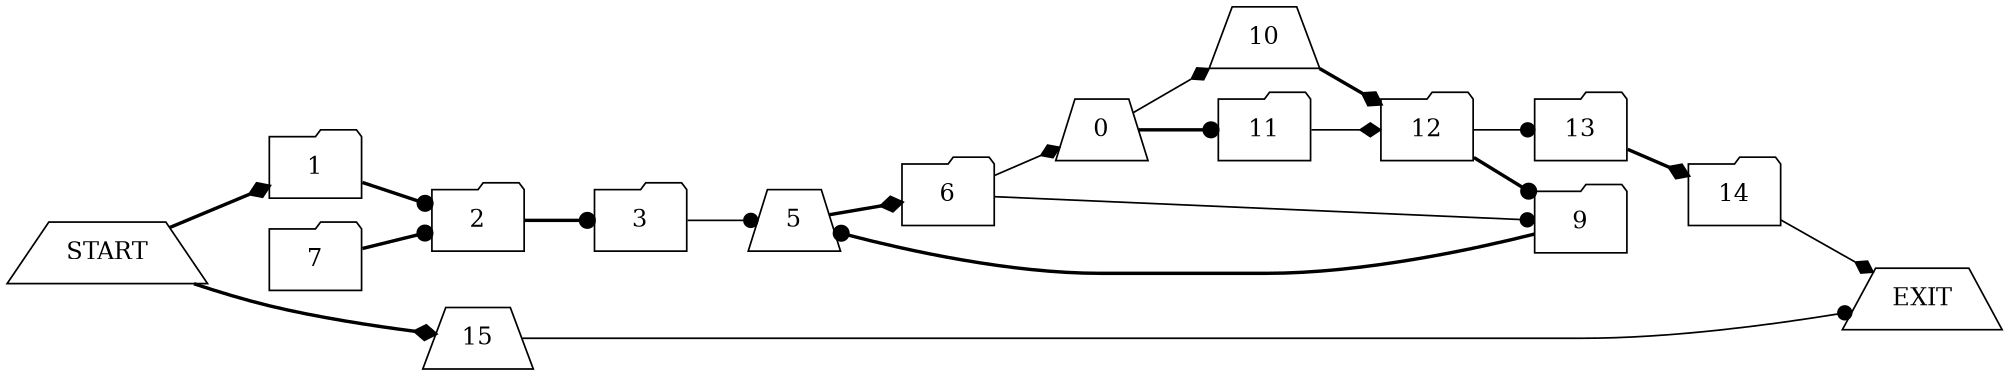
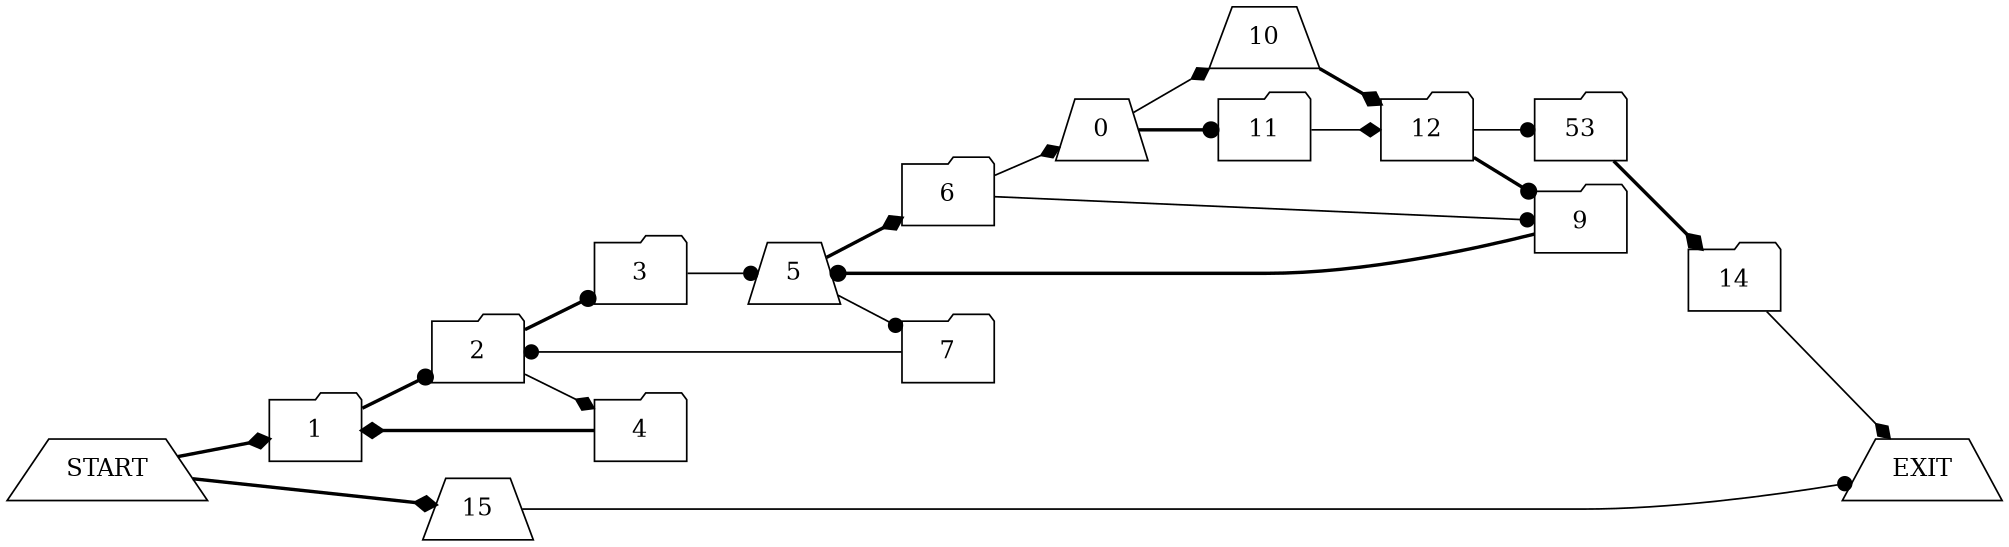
node "13": label "13" -> "53"
edge "7" -> "2": style bold -> solid
edge "5" -> "7": added
node "4": added
